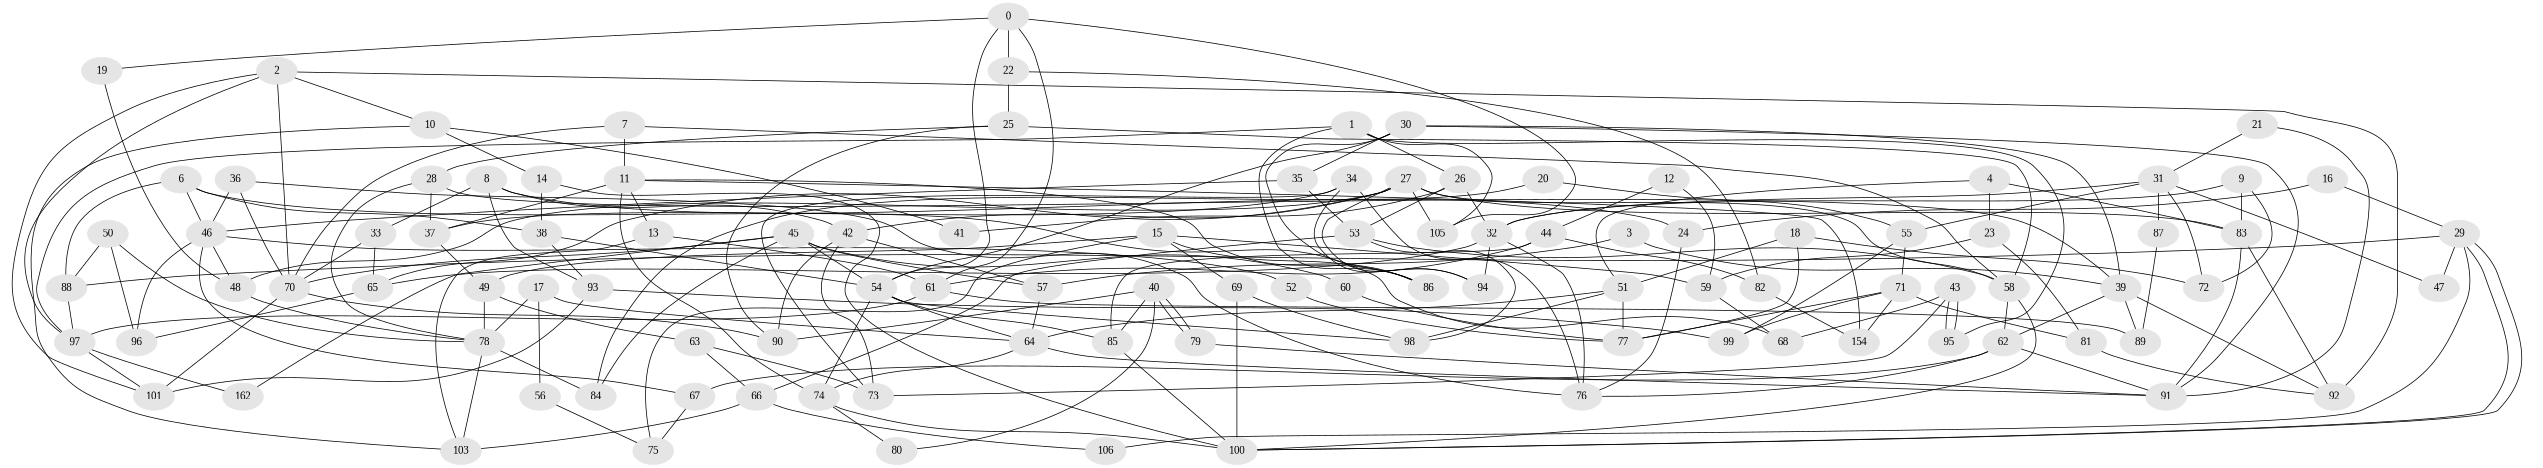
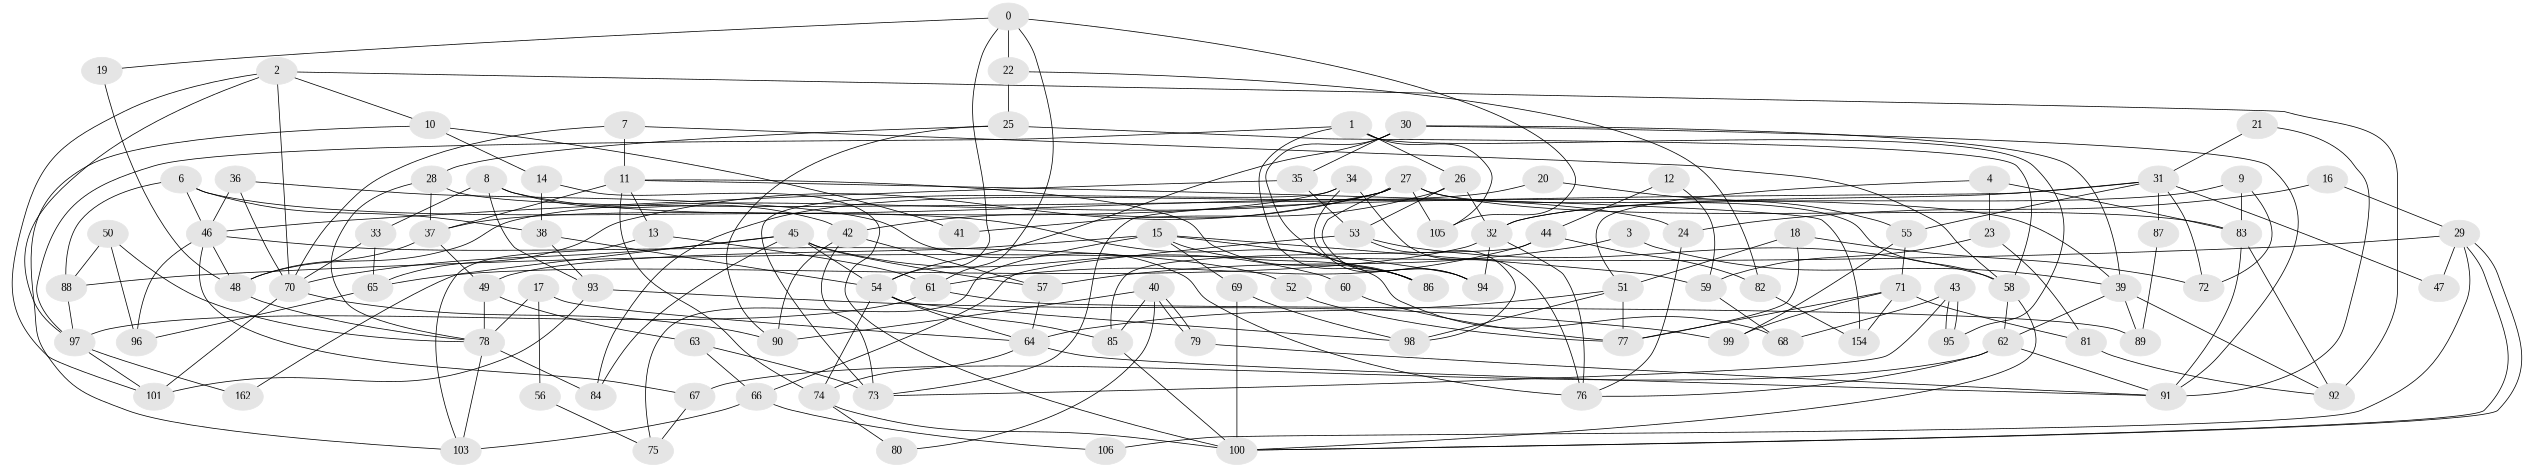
edge "31" -- "73": added
edge "15" -- "94": added
edge "37" -- "48": added
